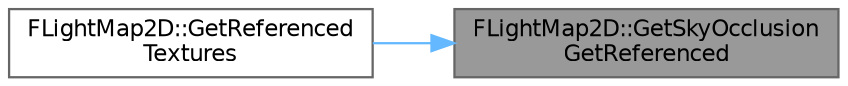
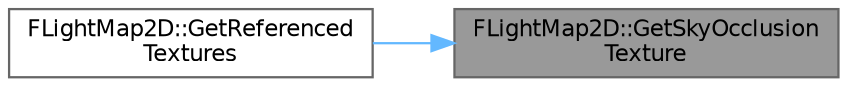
node "FLightMap2D::GetSkyOcclusion GetReferenced": label "FLightMap2D::GetSkyOcclusion GetReferenced" -> "FLightMap2D::GetSkyOcclusion Texture"
